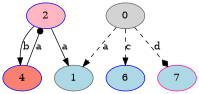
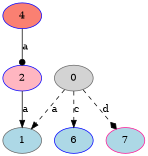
edge "2" -> "4": removed, label "b"
